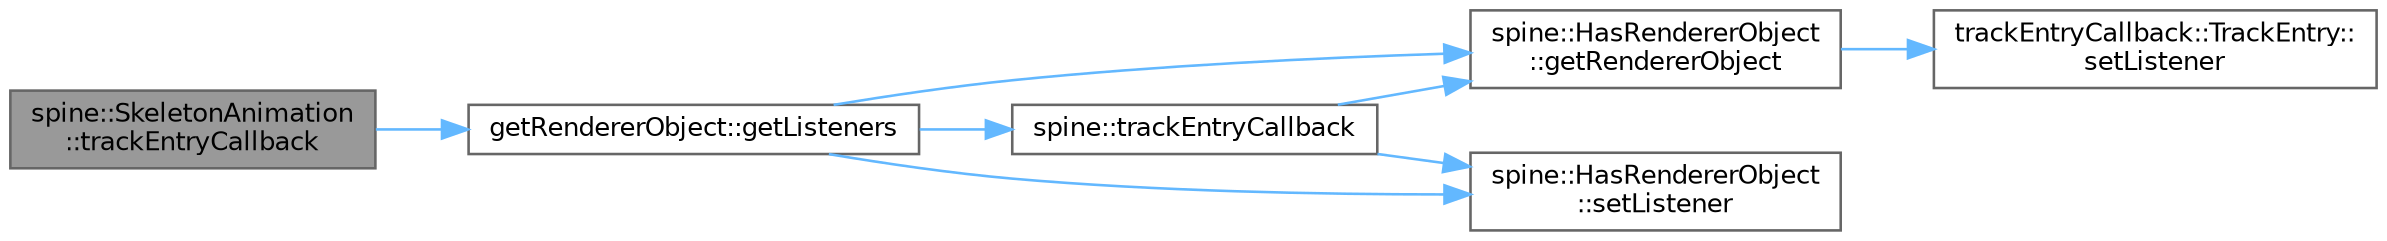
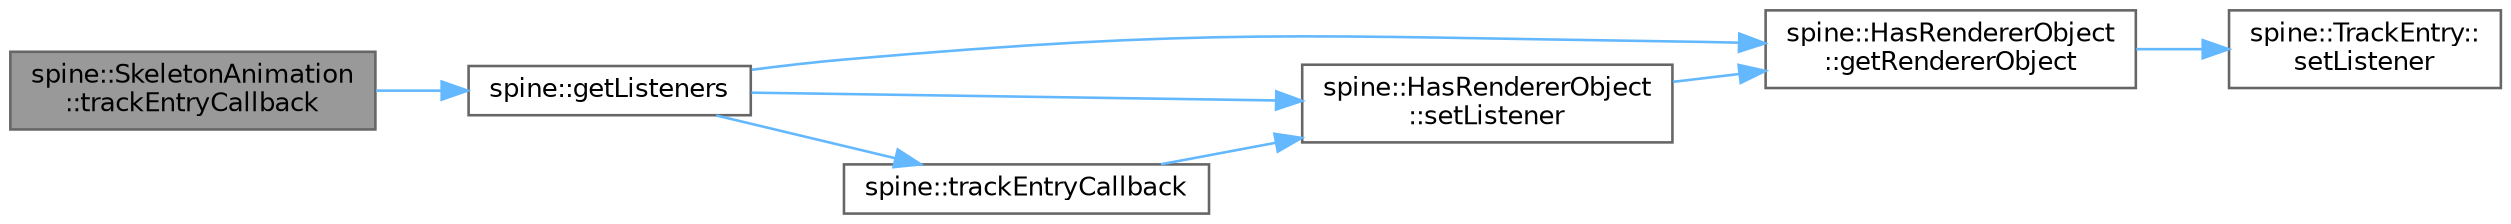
node "trackEntryCallback::TrackEntry:: setListener": label "trackEntryCallback::TrackEntry:: setListener" -> "spine::TrackEntry:: setListener"
edge "spine::trackEntryCallback" -> "spine::HasRendererObject ::getRendererObject": now "spine::HasRendererObject ::setListener" -> "spine::HasRendererObject ::getRendererObject"
node "getRendererObject::getListeners": label "getRendererObject::getListeners" -> "spine::getListeners"
